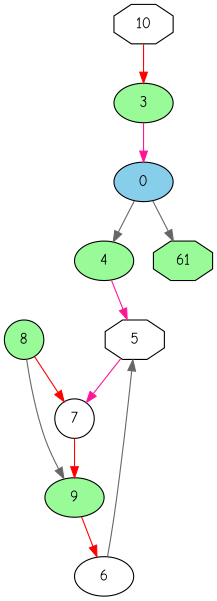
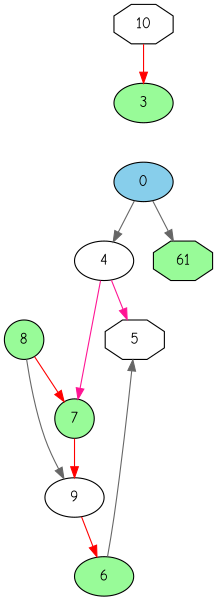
edge "3" -> "0": removed
node "4": fillcolor palegreen -> white
edge "5" -> "7": now "4" -> "7"
node "7": fillcolor white -> palegreen
node "9": fillcolor palegreen -> white
node "6": fillcolor white -> palegreen
